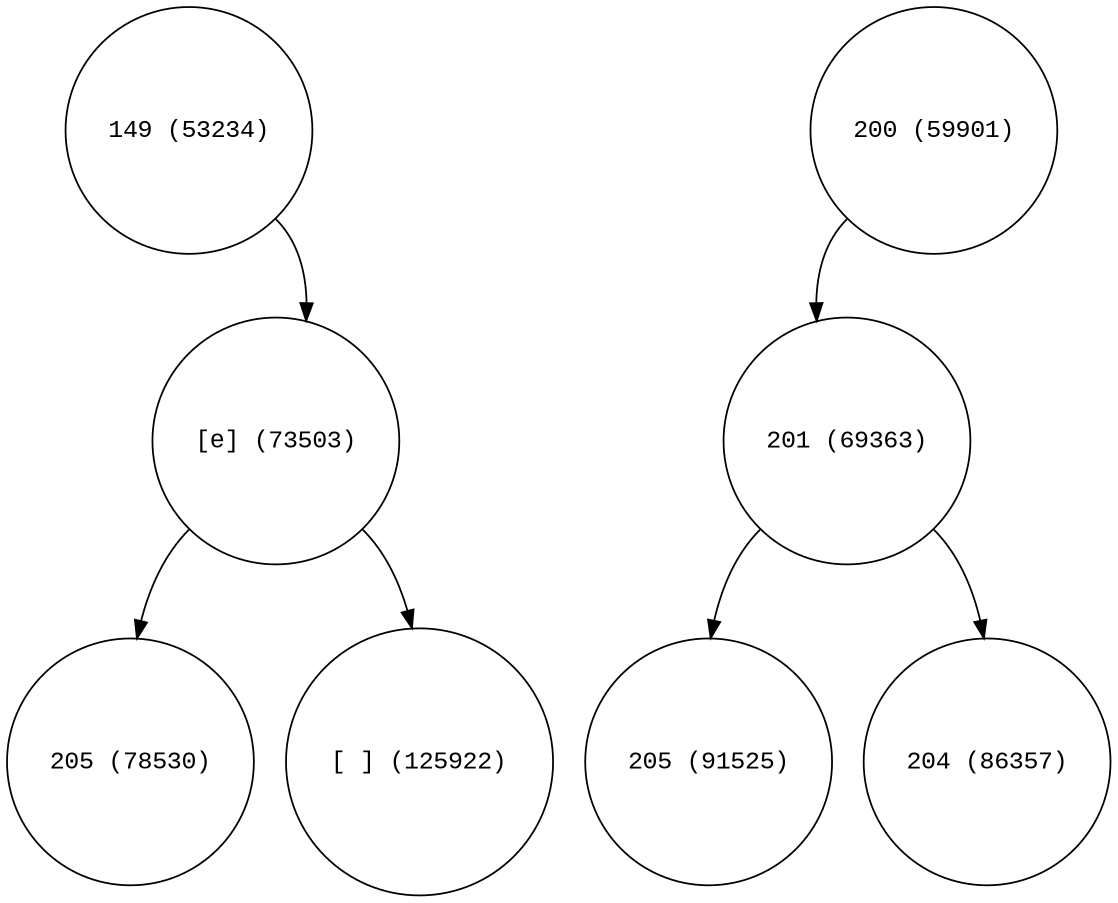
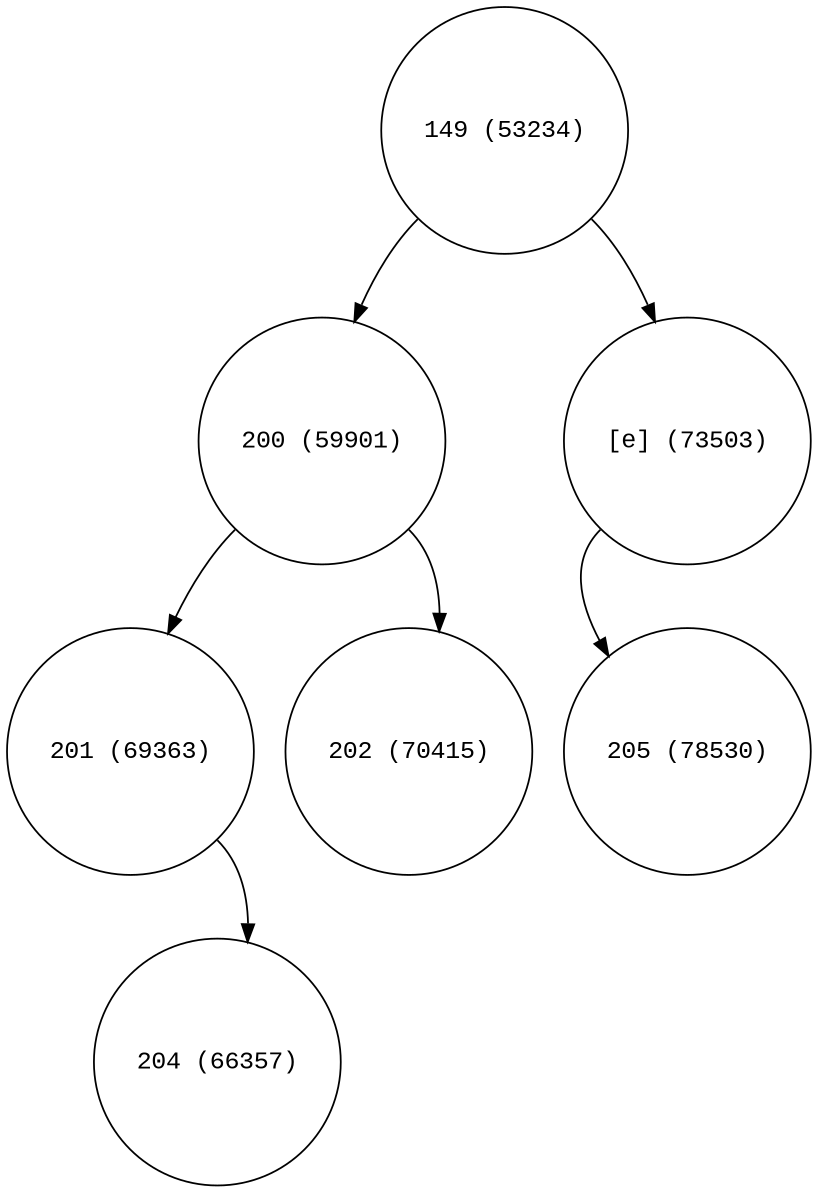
edge "149 (53234)" -> "200 (59901)": added
node "202 (70415)": added
node "[ ] (125922)": removed
node "205 (91525)": removed
node "204 (86357)": label "204 (86357)" -> "204 (66357)"
